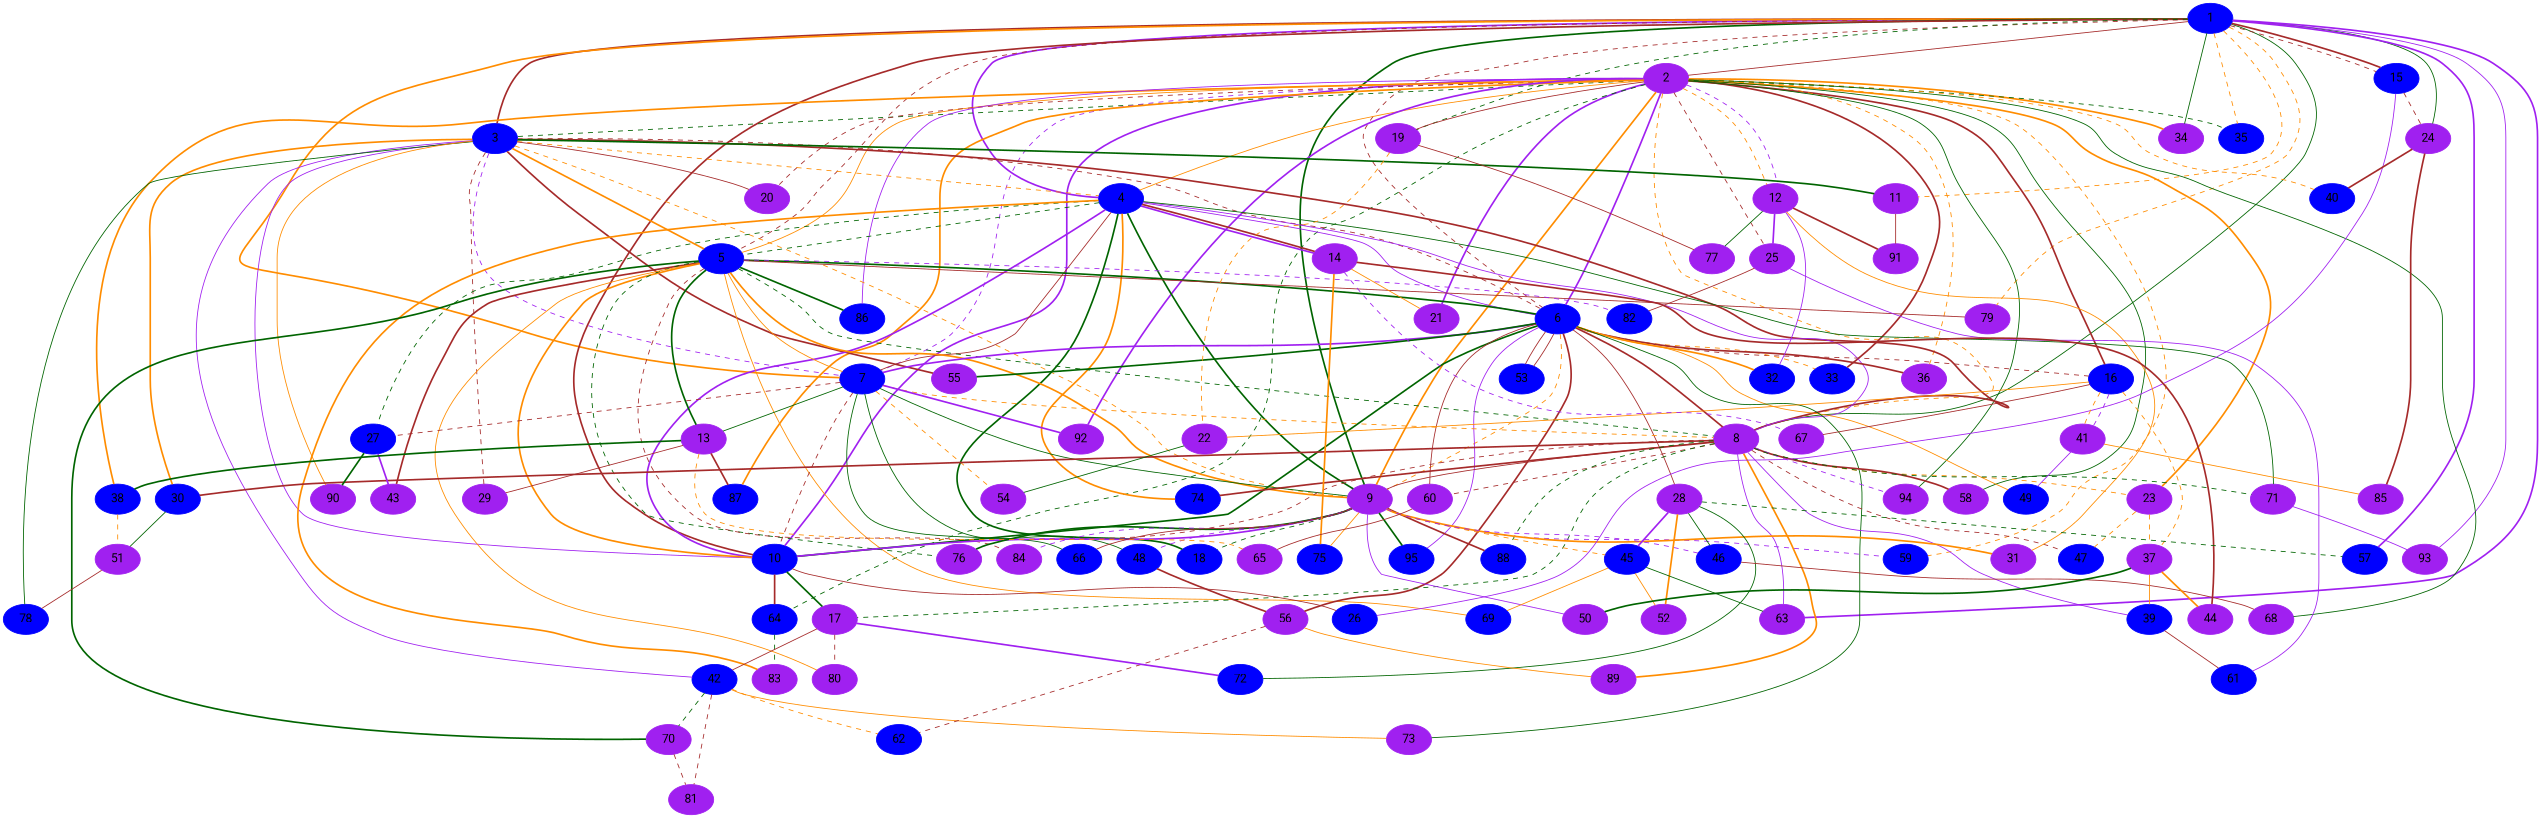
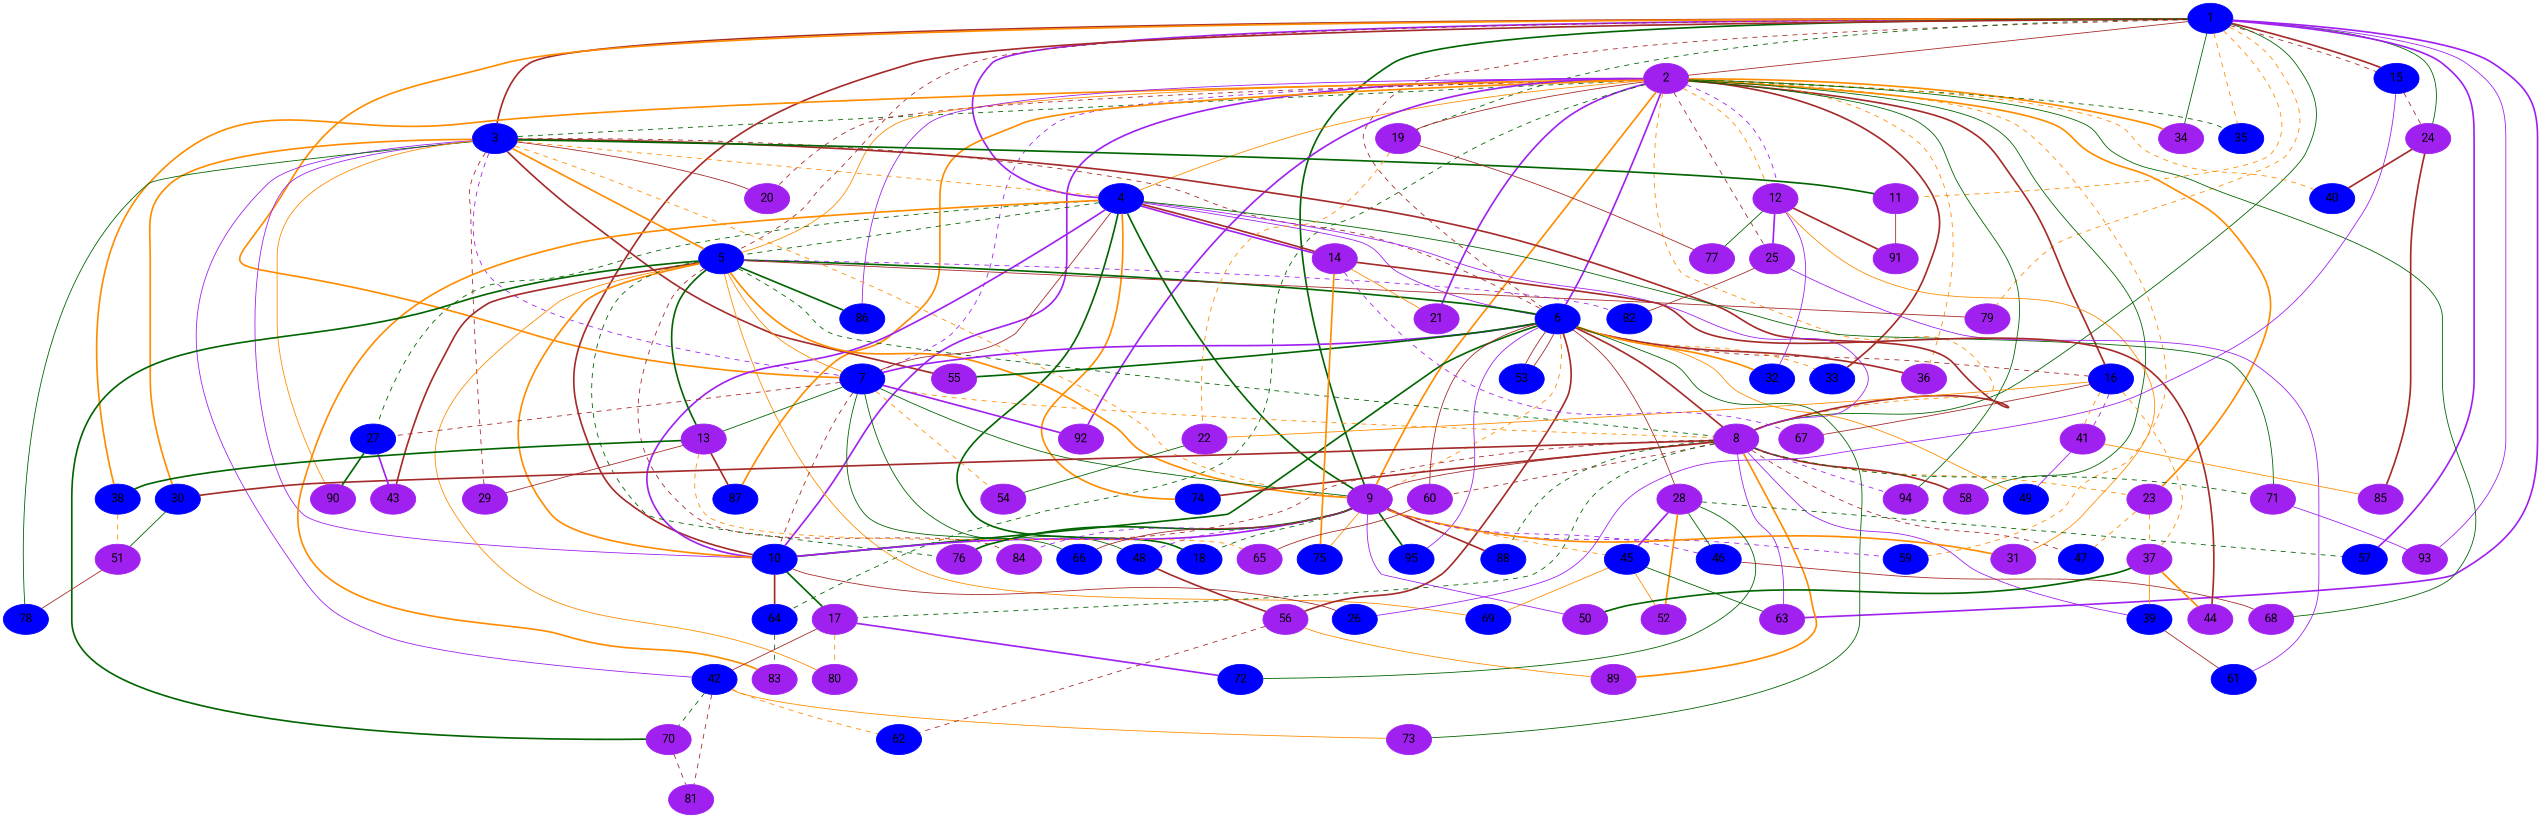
edge "17" -- "80": color brown -> darkorange
